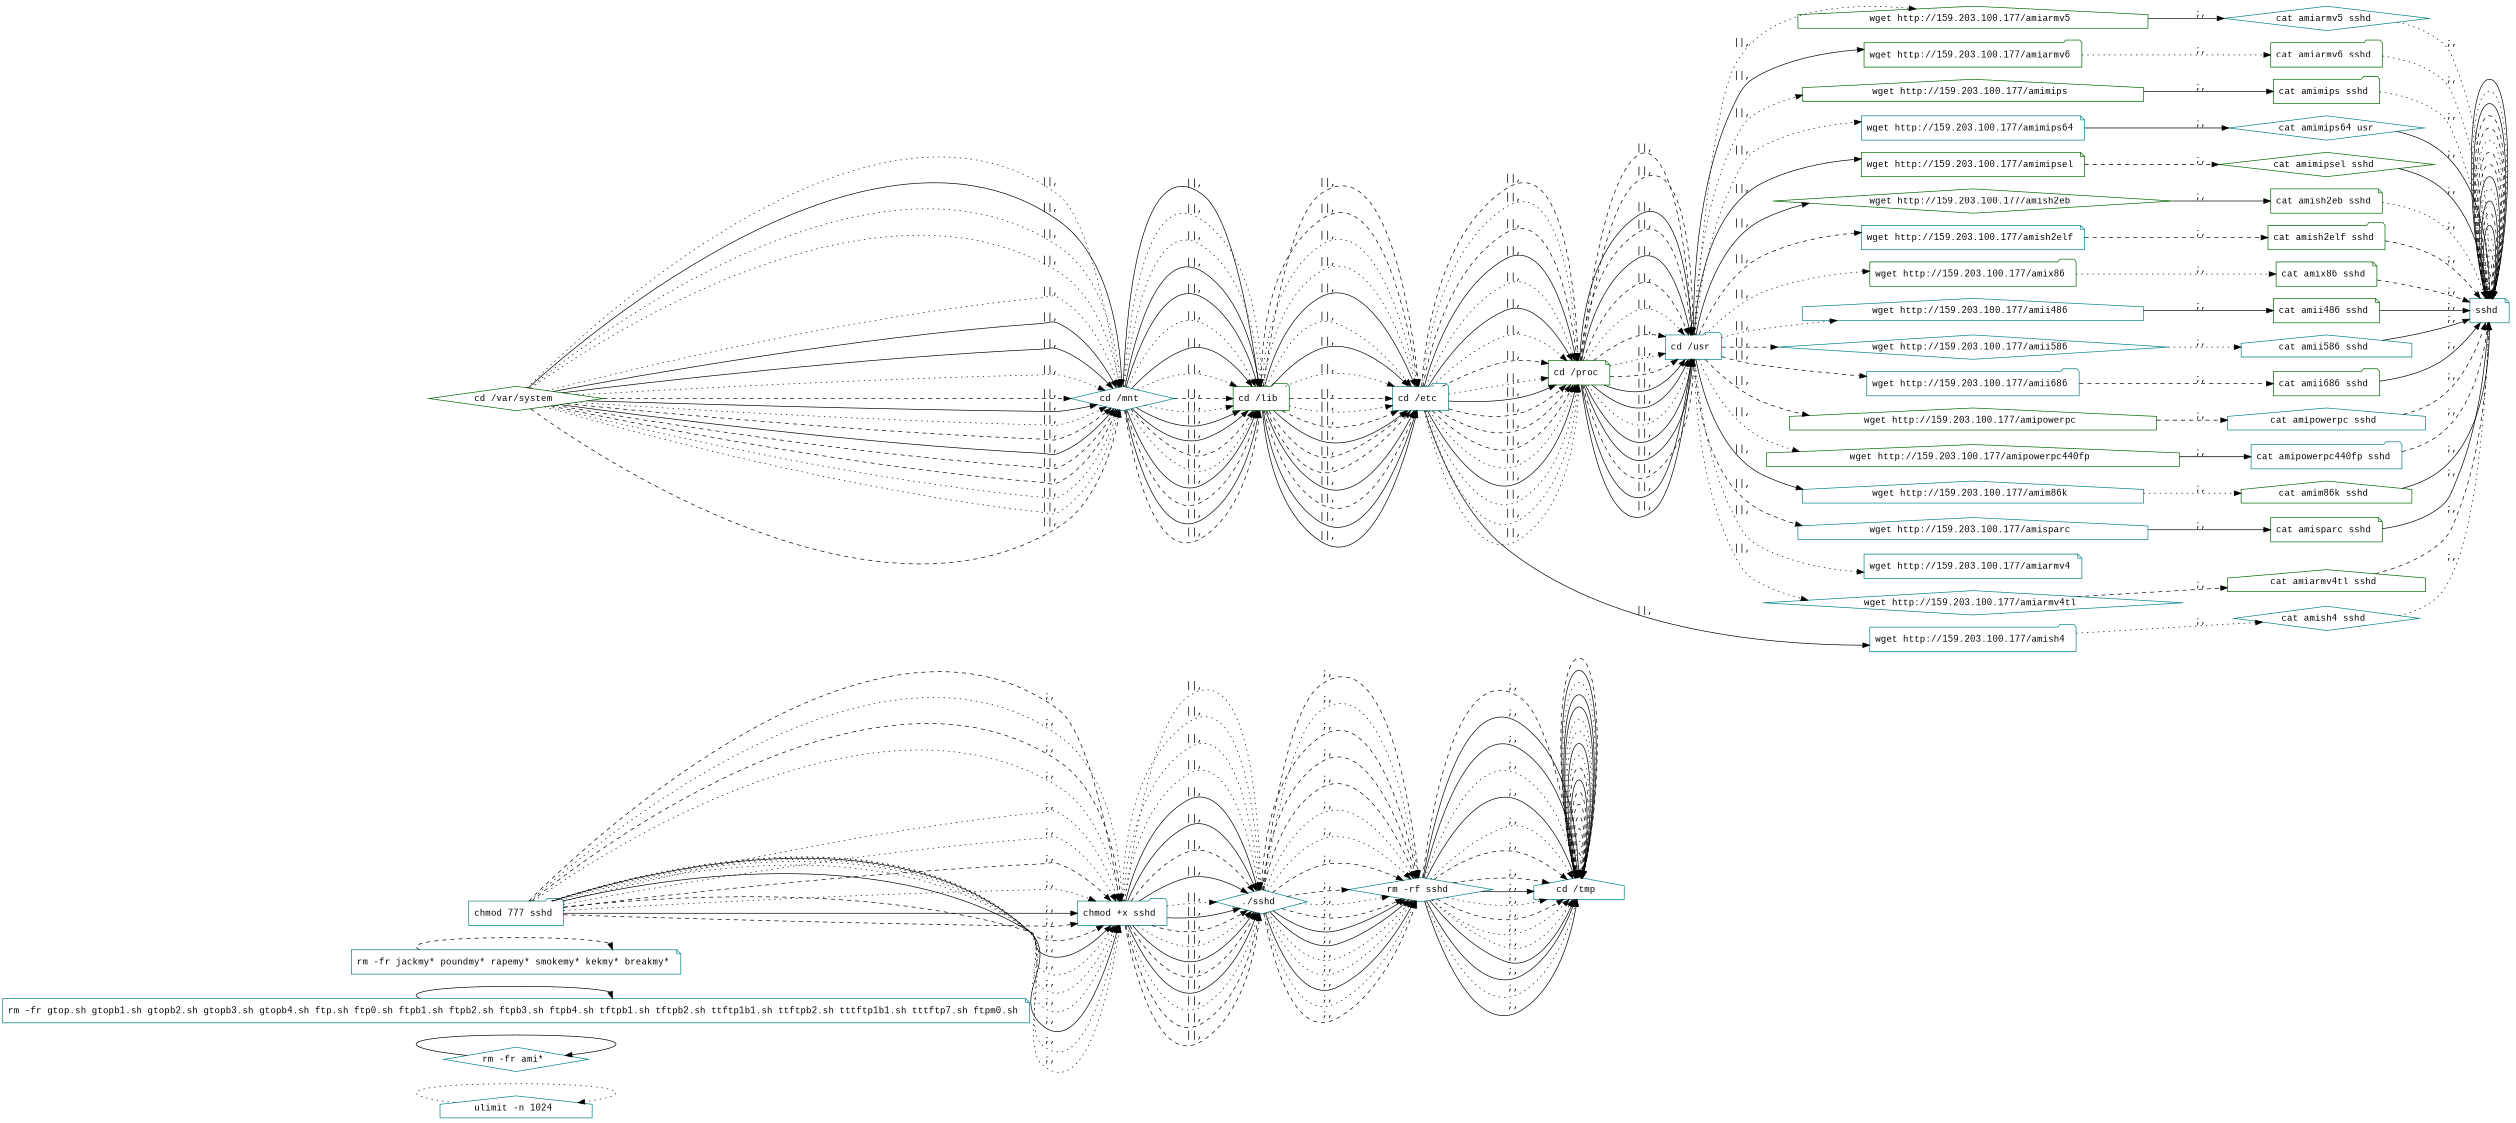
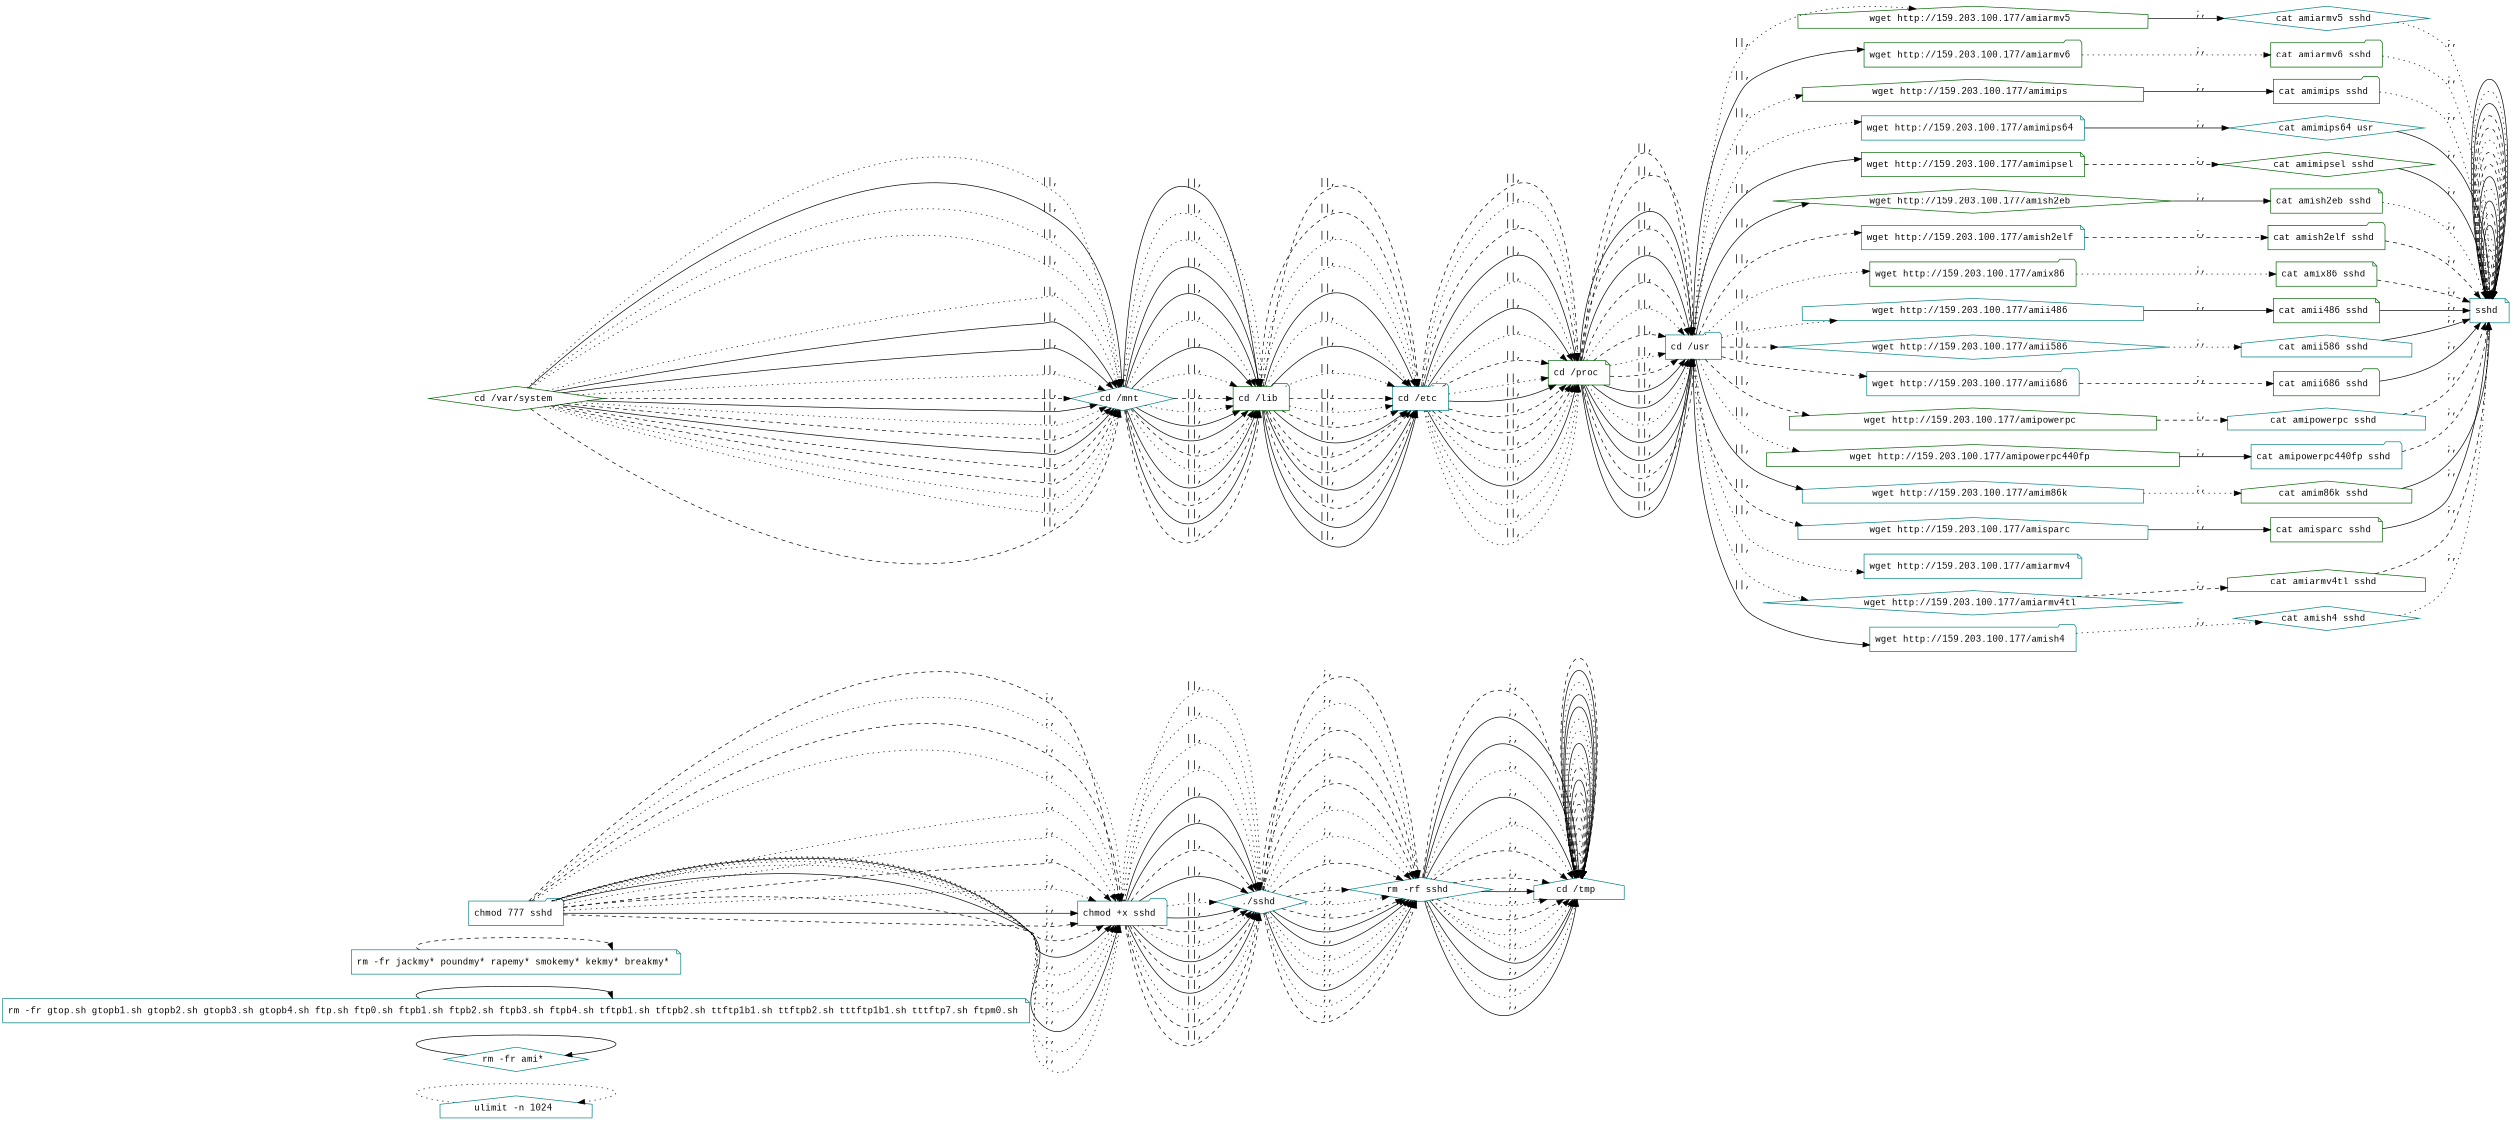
edge "cd /etc" -> "wget http://159.203.100.177/amish4": now "cd /usr" -> "wget http://159.203.100.177/amish4"
